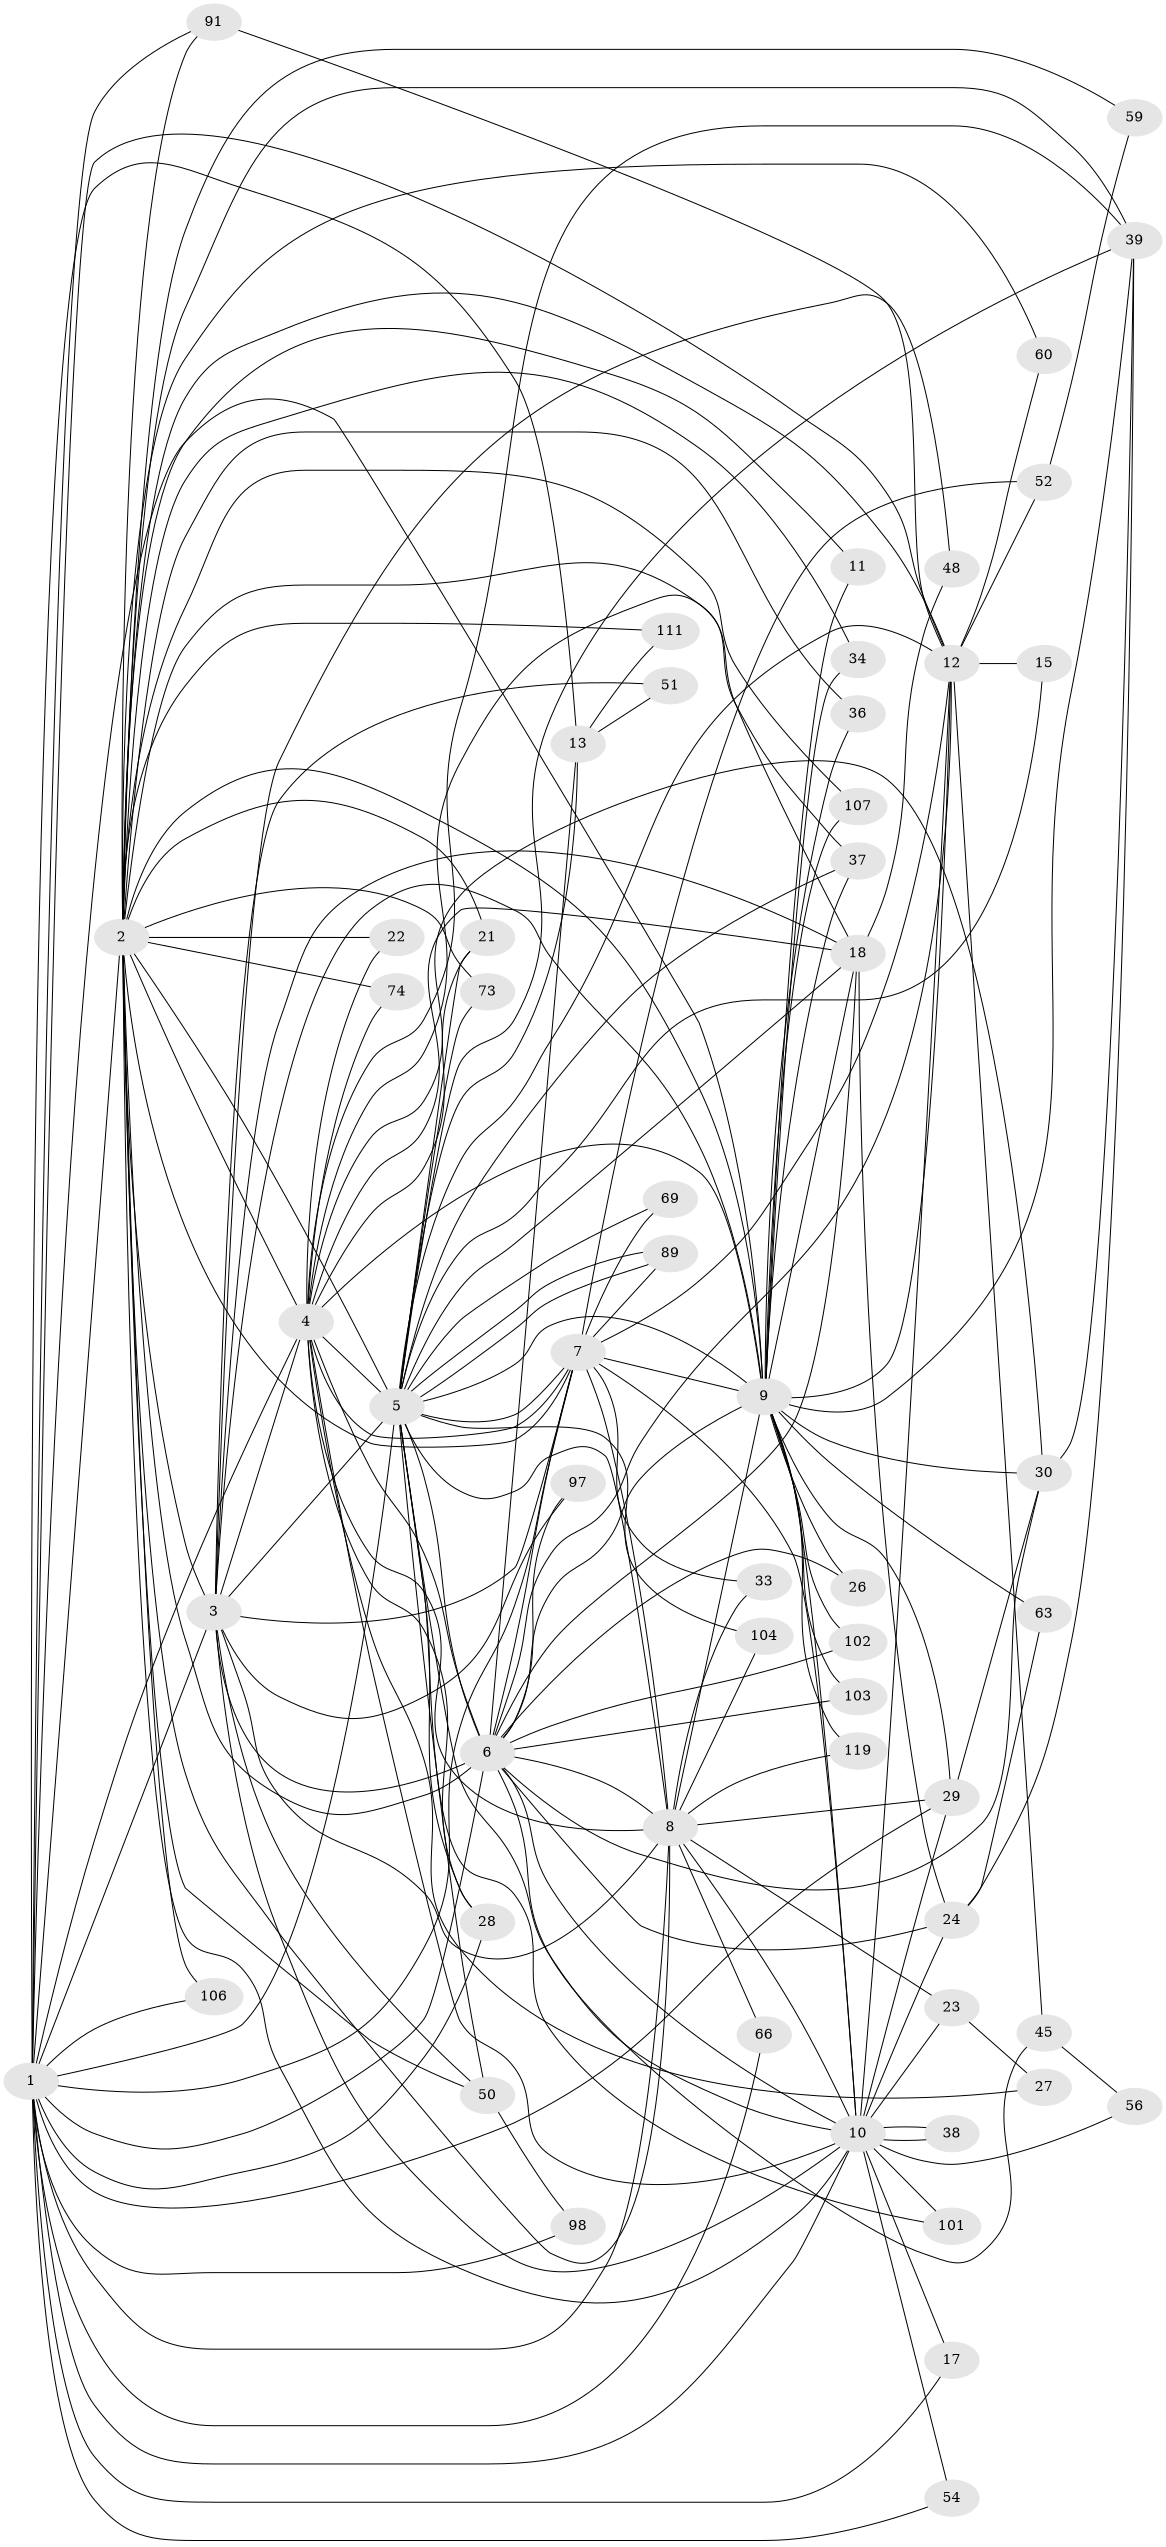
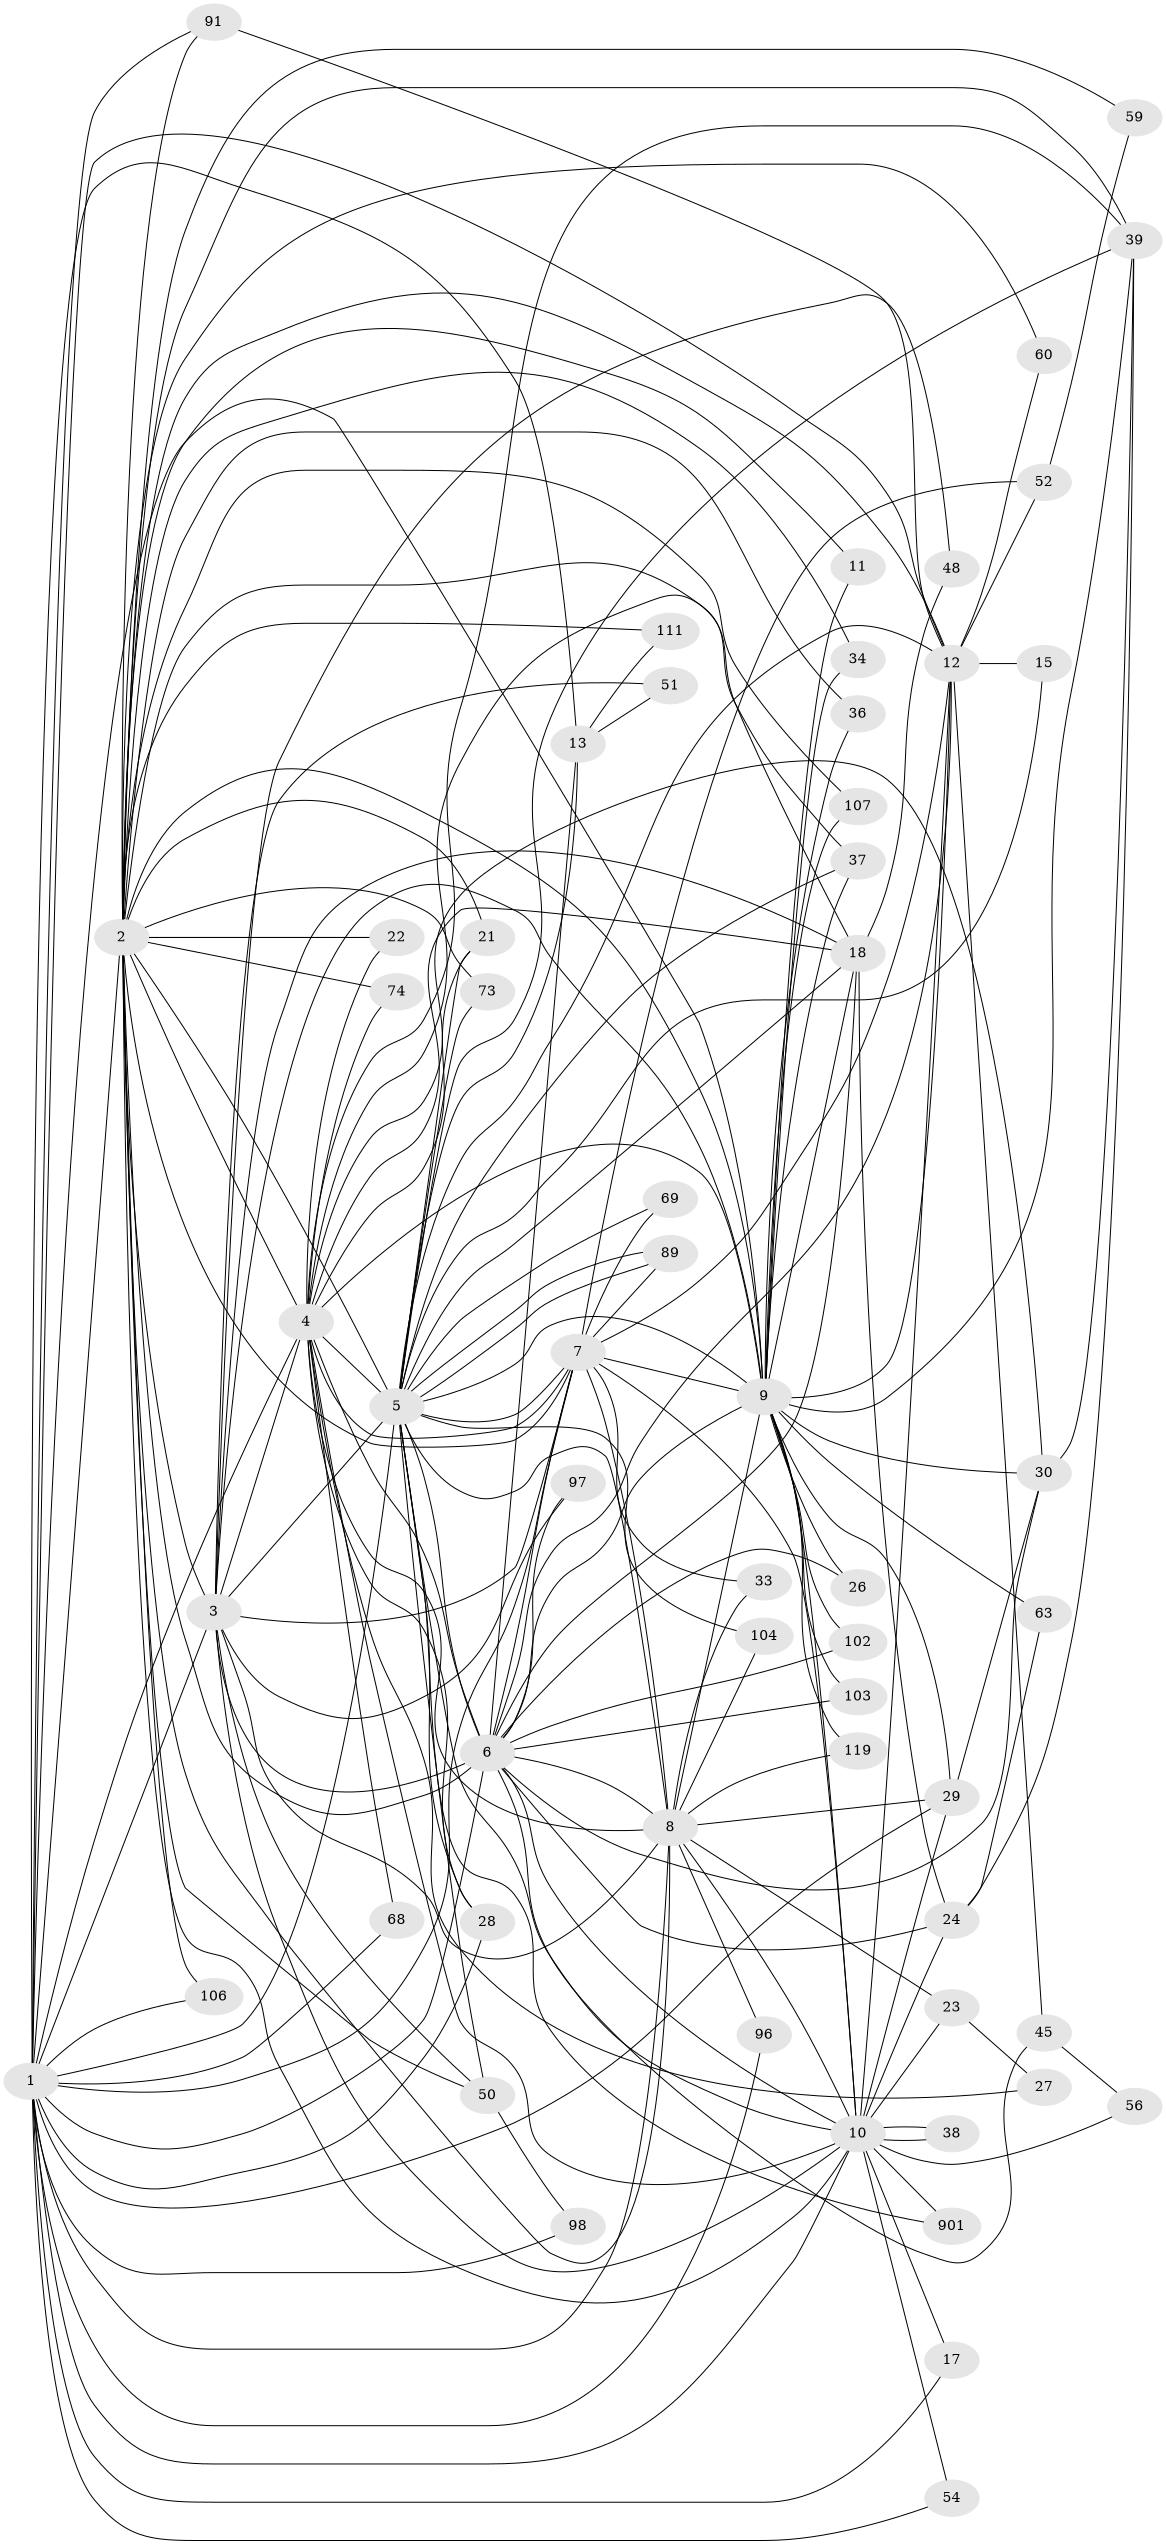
node "68": added
node "66": label "66" -> "96"
node "101": label "101" -> "901"
